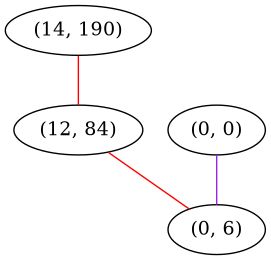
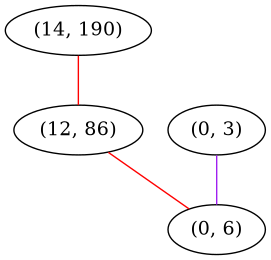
node "(12, 84)": label "(12, 84)" -> "(12, 86)"
node "(0, 0)": label "(0, 0)" -> "(0, 3)"
